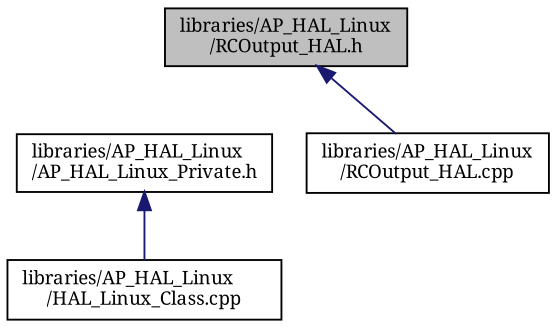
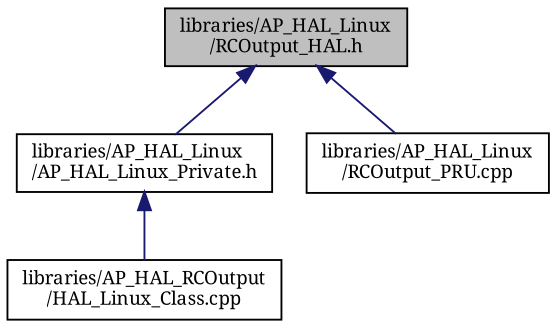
edge "libraries/AP_HAL_Linux /AP_HAL_Linux_Private.h" -> "libraries/AP_HAL_Linux /RCOutput_HAL.h": added
node "libraries/AP_HAL_Linux /RCOutput_HAL.cpp": label "libraries/AP_HAL_Linux /RCOutput_HAL.cpp" -> "libraries/AP_HAL_Linux /RCOutput_PRU.cpp"
node "libraries/AP_HAL_Linux /HAL_Linux_Class.cpp": label "libraries/AP_HAL_Linux /HAL_Linux_Class.cpp" -> "libraries/AP_HAL_RCOutput /HAL_Linux_Class.cpp"
